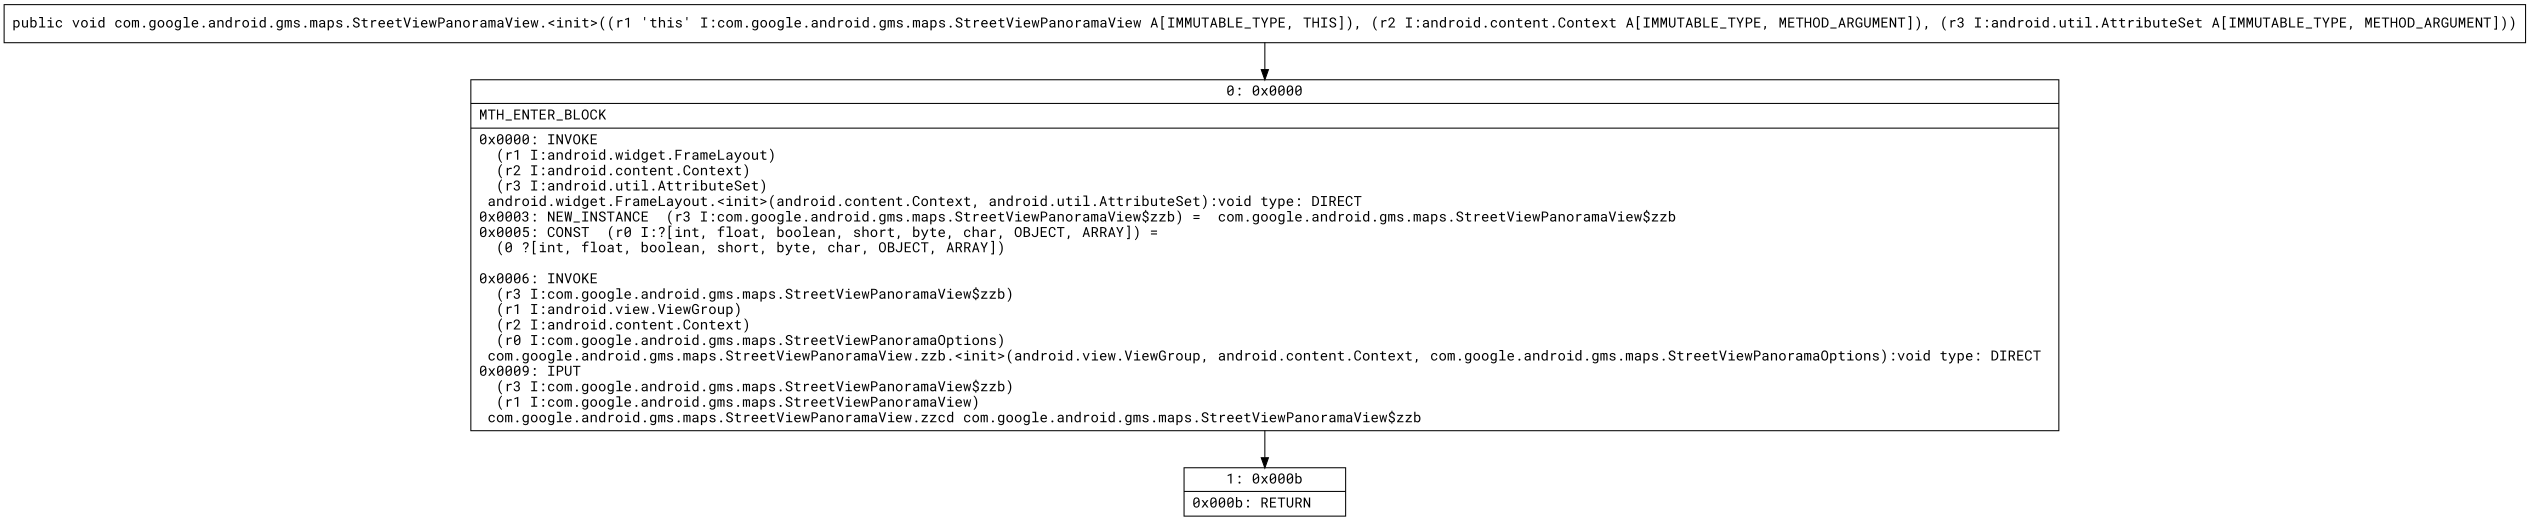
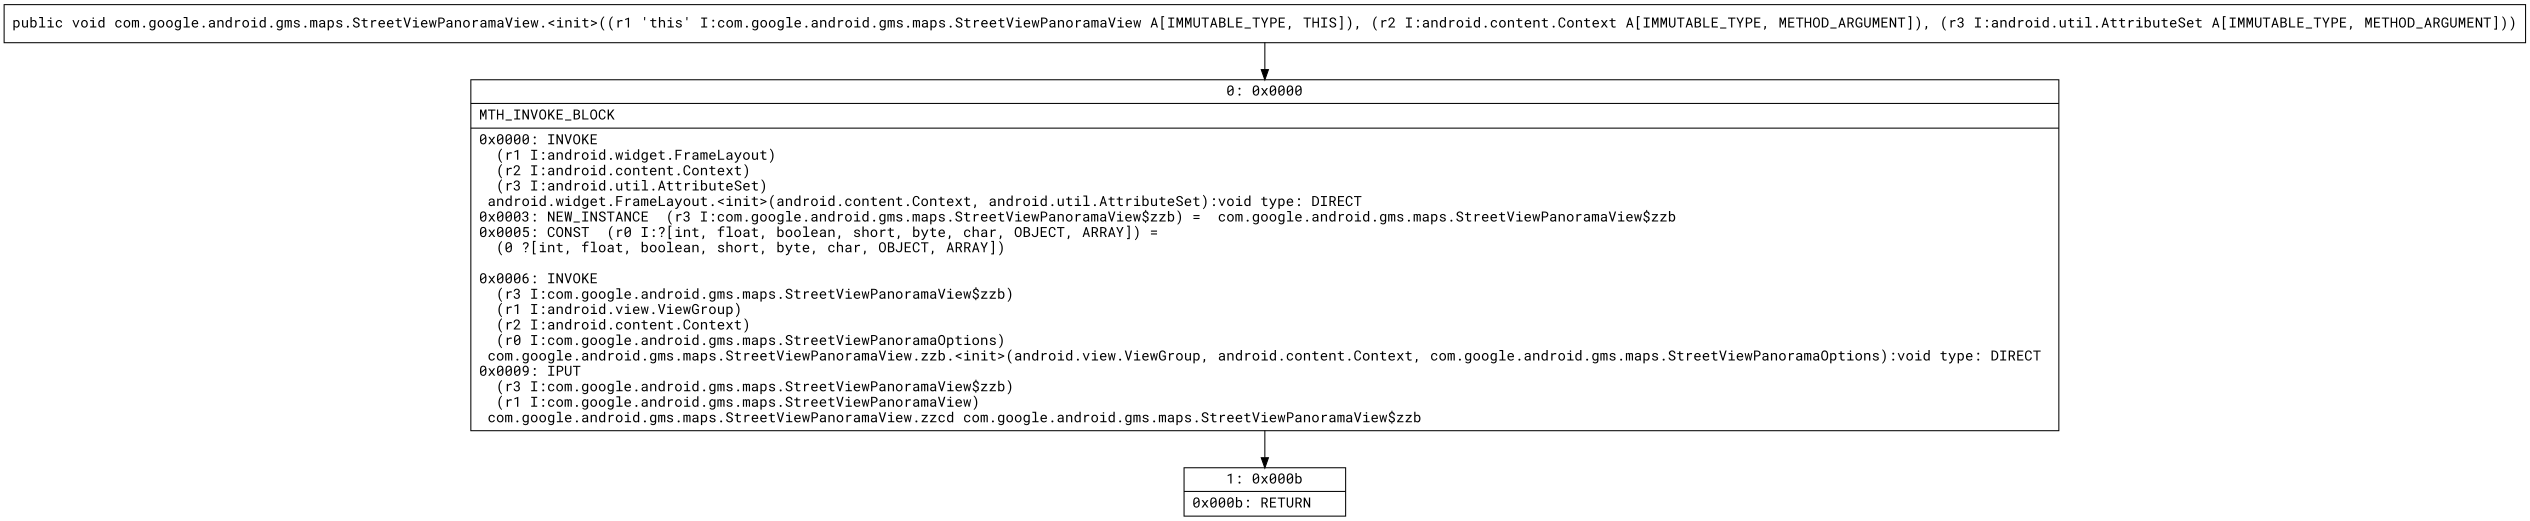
node "0: 0x0000": text "MTH_ENTER_BLOCK" -> "MTH_INVOKE_BLOCK"
